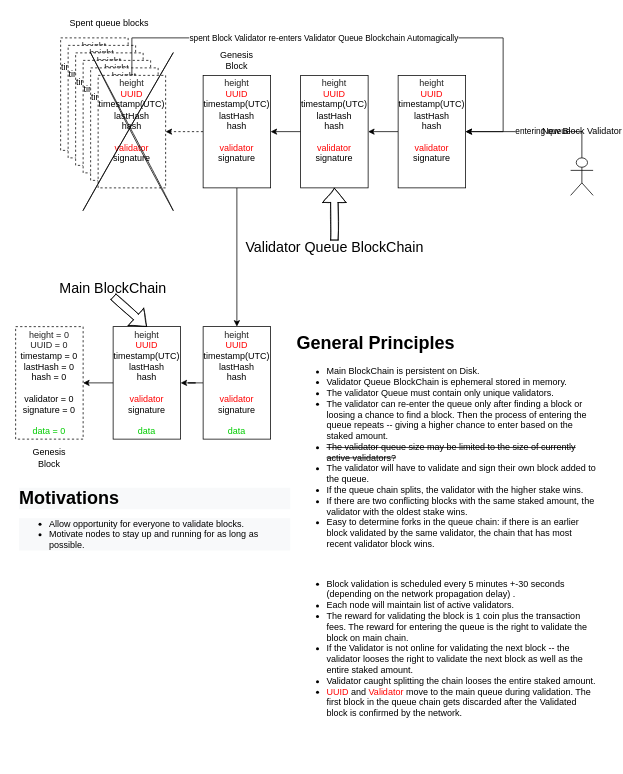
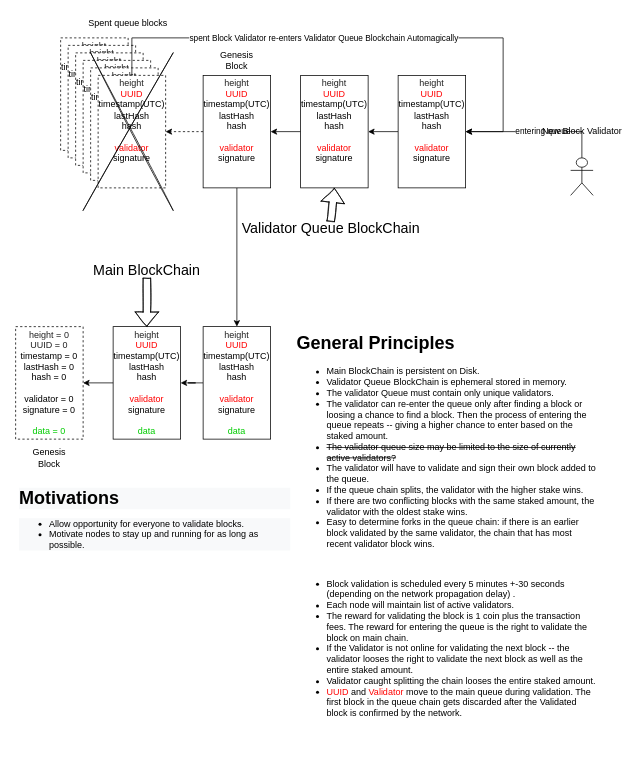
node "Spent queue blocks": moved (109, 23) -> (128, 23)
node "Validator Queue BlockChain": moved (334, 248) -> (330, 229)
node "Main BlockChain": moved (113, 289) -> (147, 270)
